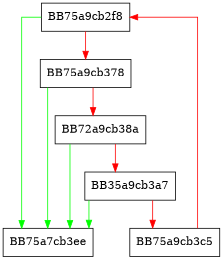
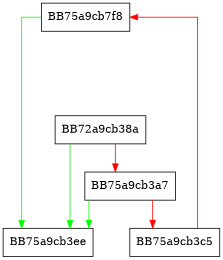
node "BB75a9cb2f8": label "BB75a9cb2f8" -> "BB75a9cb7f8"
node "BB75a9cb378": removed
node "BB35a9cb3a7": label "BB35a9cb3a7" -> "BB75a9cb3a7"
node "BB75a7cb3ee": label "BB75a7cb3ee" -> "BB75a9cb3ee"
